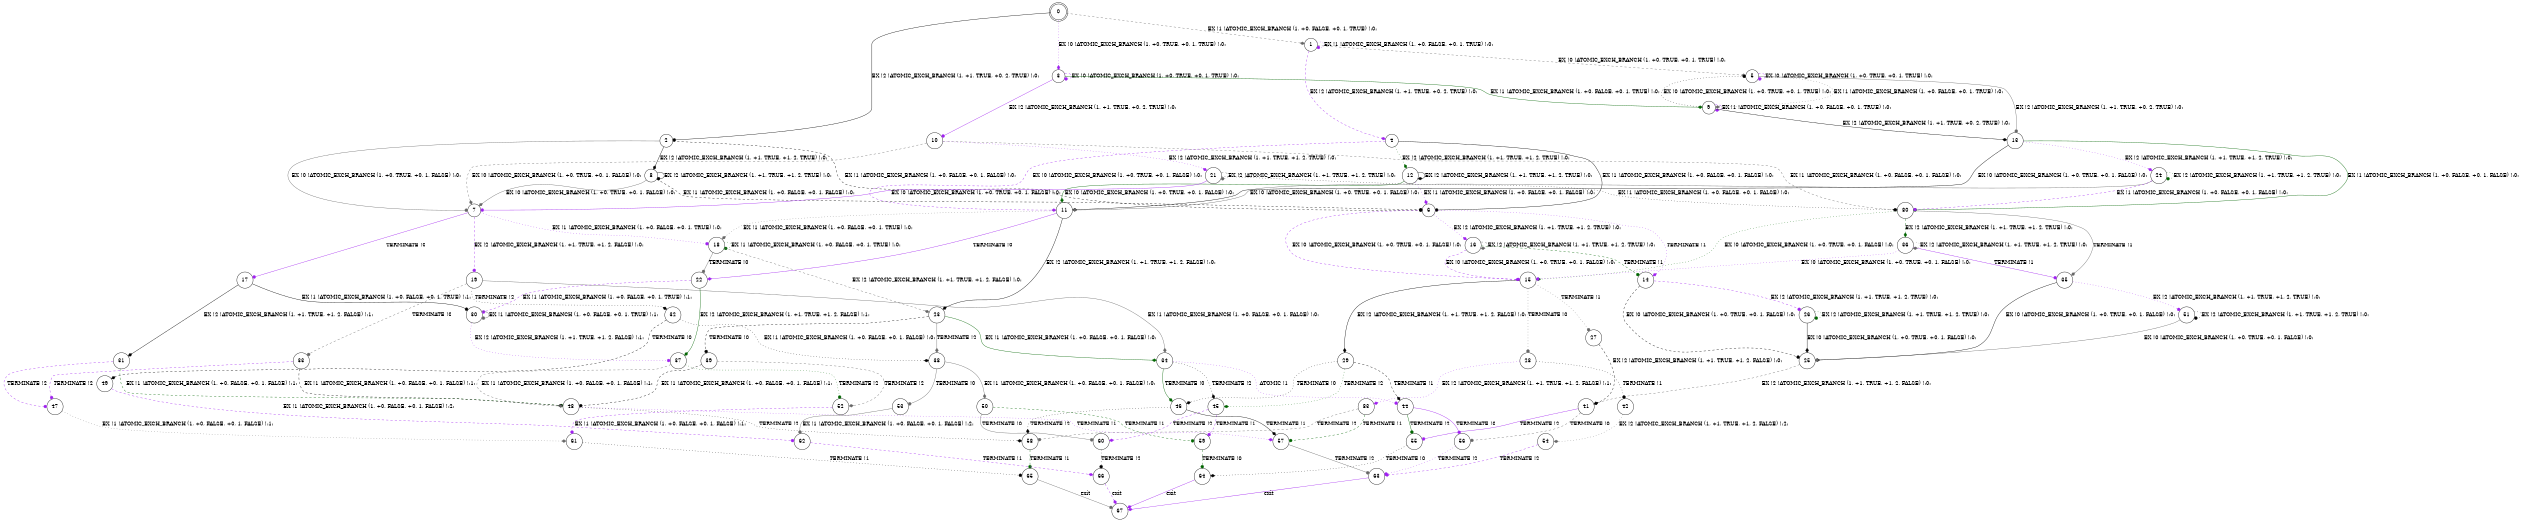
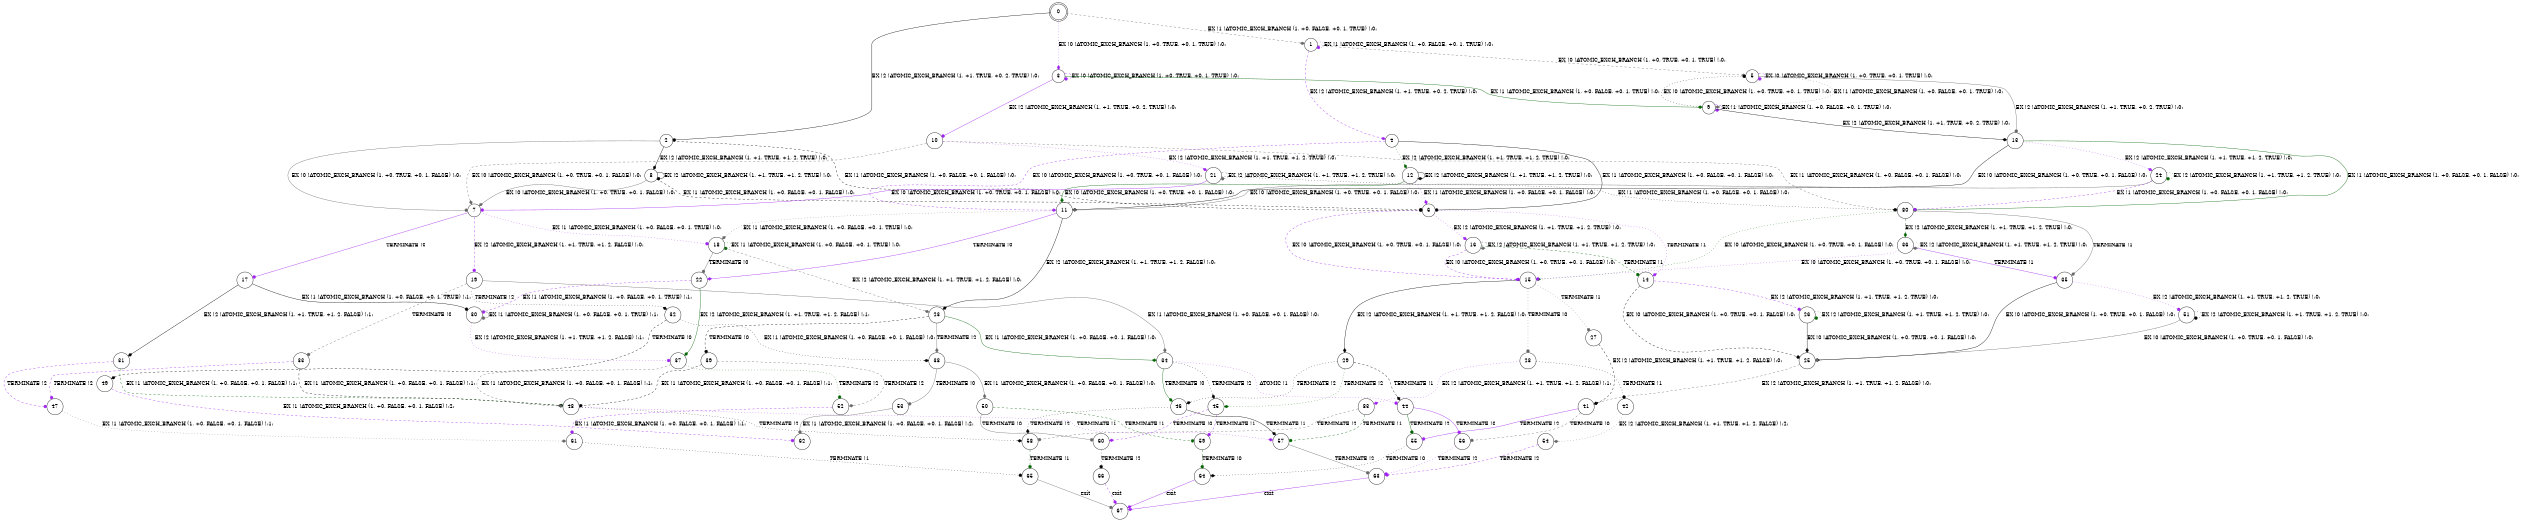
edge "29" -> "46": label "TERMINATE !0" -> "TERMINATE !2"
edge "45" -> "60": label "TERMINATE !2" -> "TERMINATE !0"
edge "62" -> "66": removed, label "TERMINATE !1"
